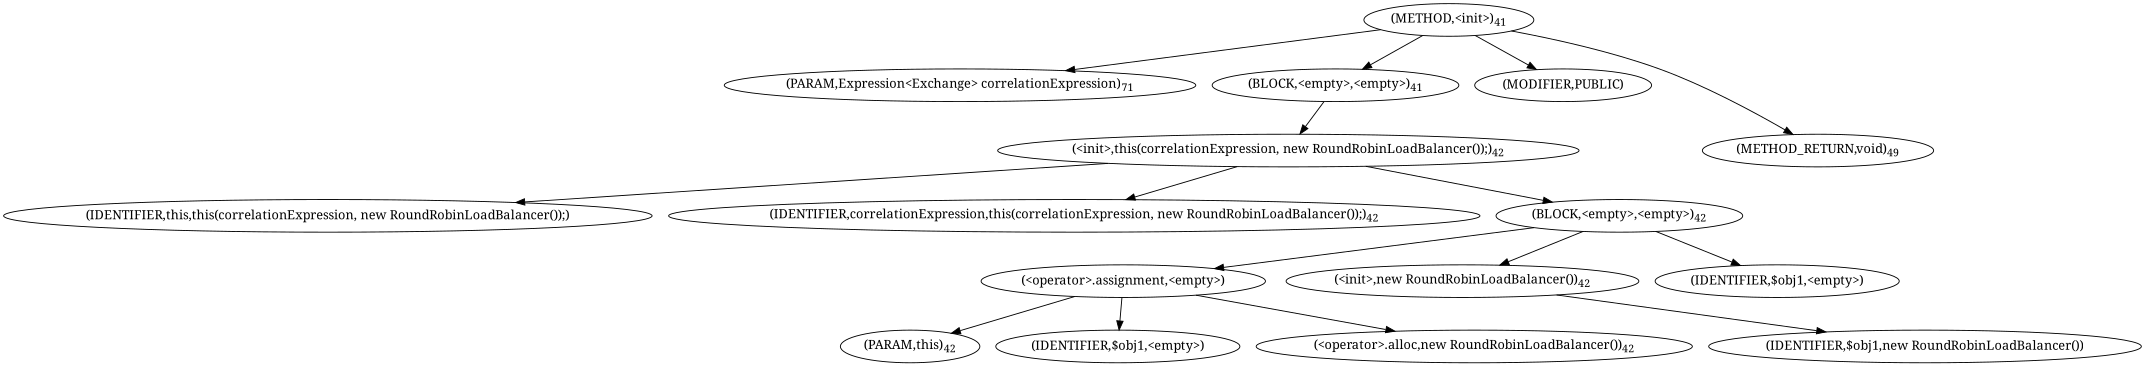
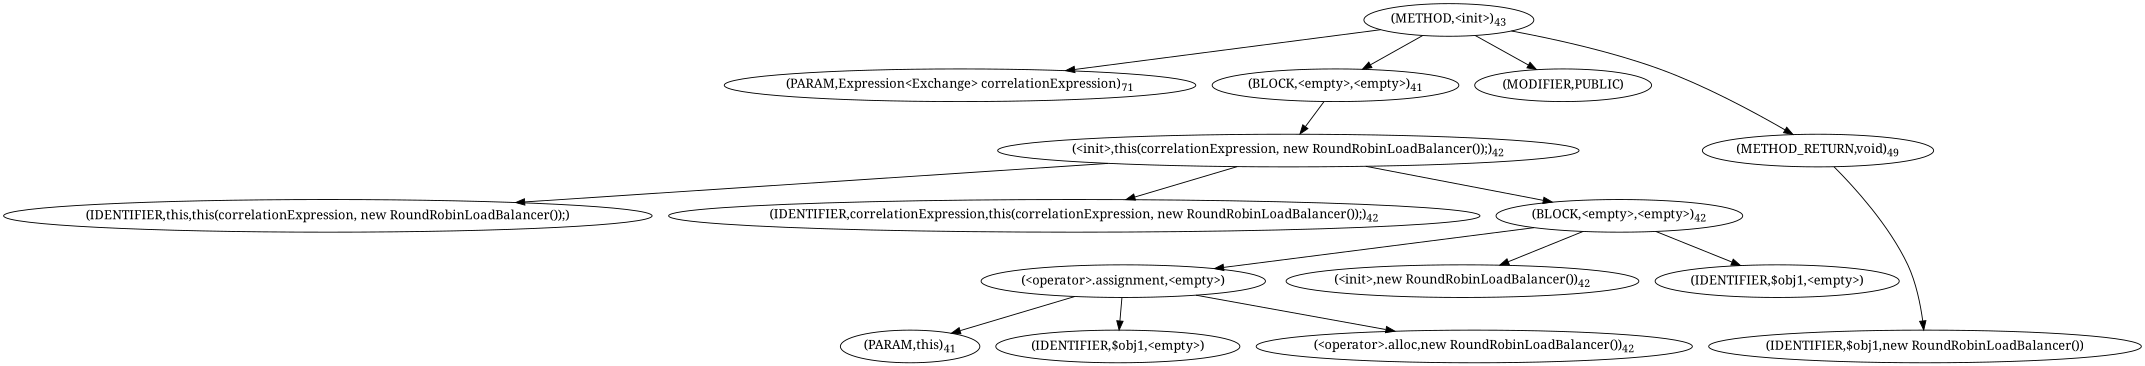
node "(METHOD,<init>)": text "41" -> "43"
edge "(<init>,new RoundRobinLoadBalancer())" -> "(IDENTIFIER,$obj1,new RoundRobinLoadBalancer())": now "(METHOD_RETURN,void)" -> "(IDENTIFIER,$obj1,new RoundRobinLoadBalancer())"
node "(PARAM,this)": text "42" -> "41"
